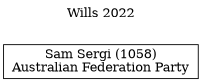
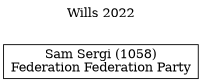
node "Sam Sergi (1058) Australian Federation Party": label "Sam Sergi (1058) Australian Federation Party" -> "Sam Sergi (1058) Federation Federation Party"
